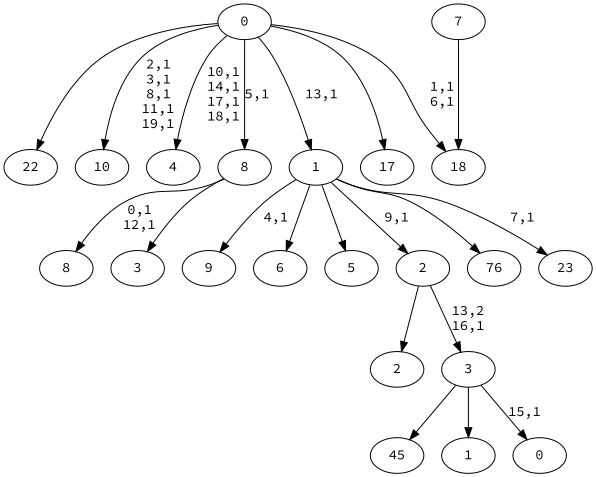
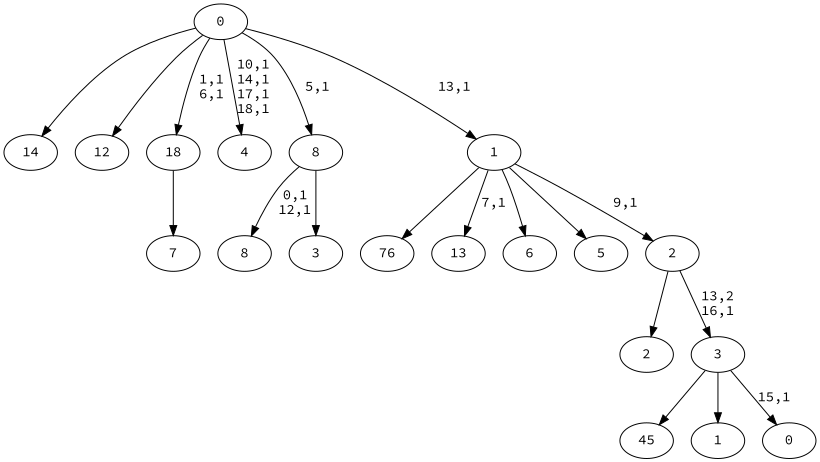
edge "7" -> "18": reversed
node "22": label "22" -> "12"
node "10": removed
node "17": label "17" -> "14"
node "9": removed
node "23": label "23" -> "13"
